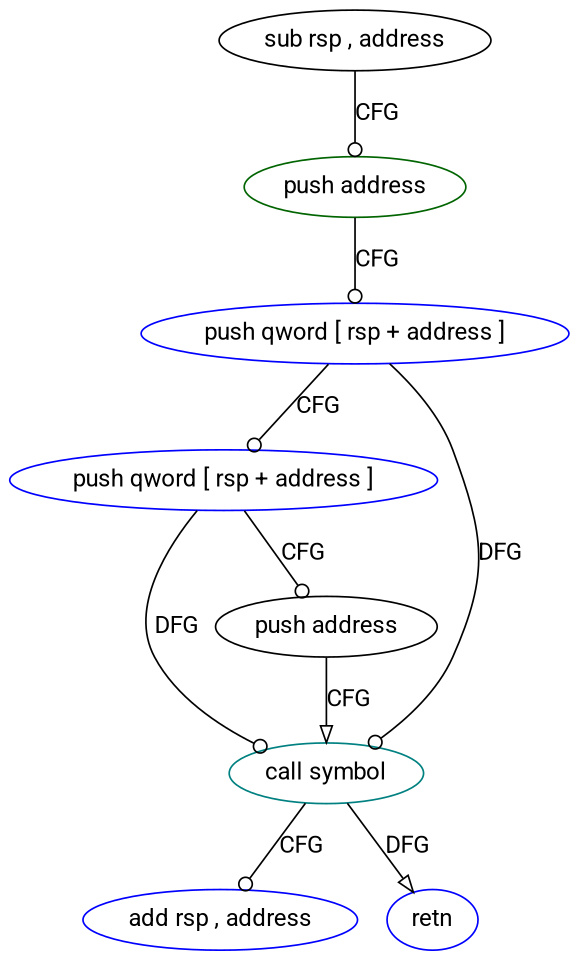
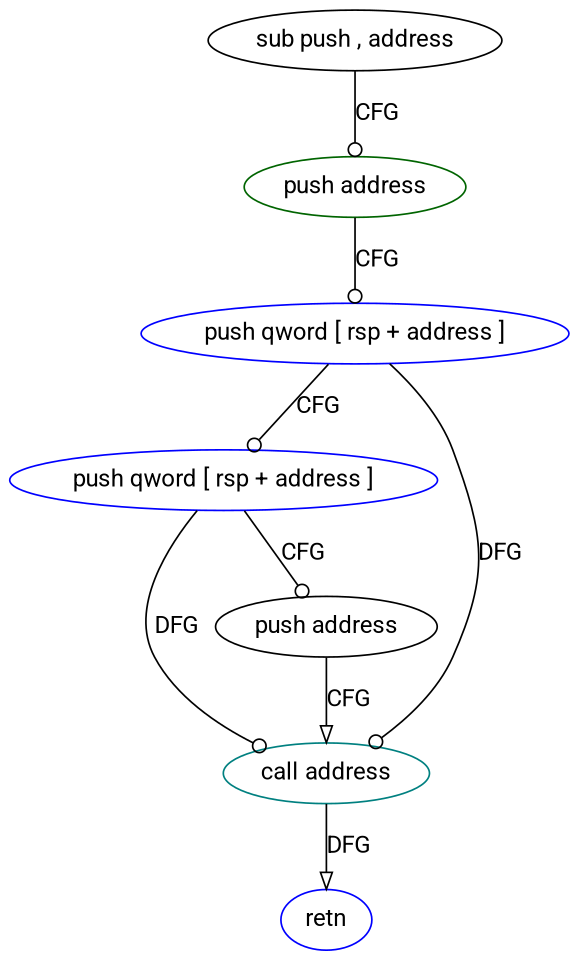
node "sub rsp , address": label "sub rsp , address" -> "sub push , address"
node "call symbol": label "call symbol" -> "call address"
node "add rsp , address": removed
